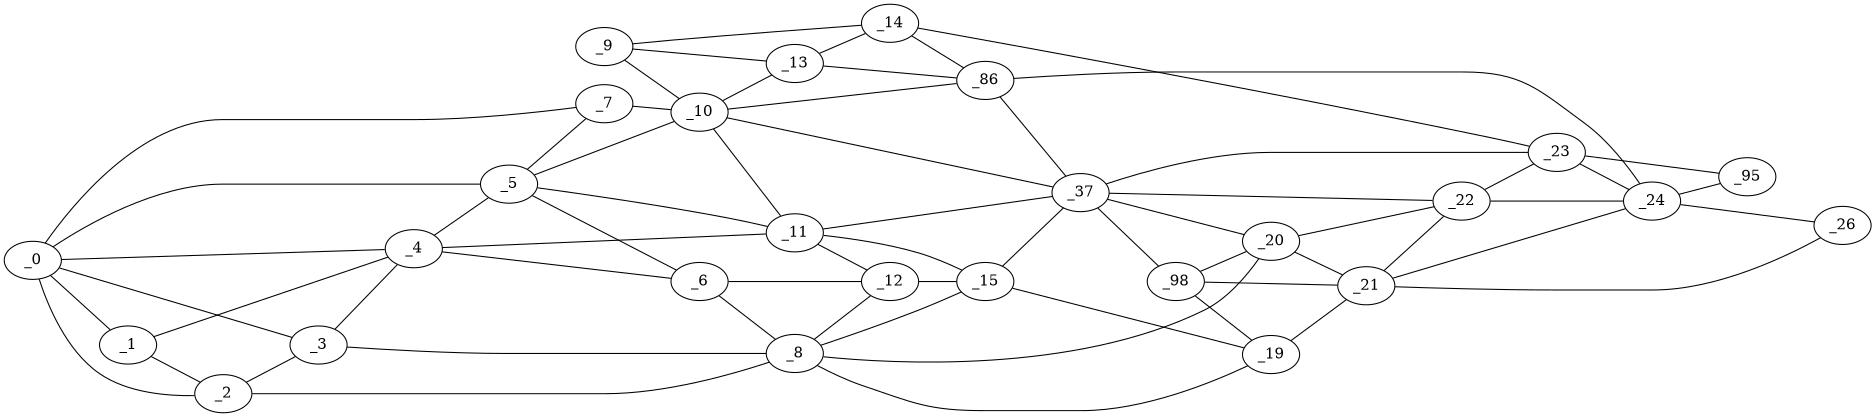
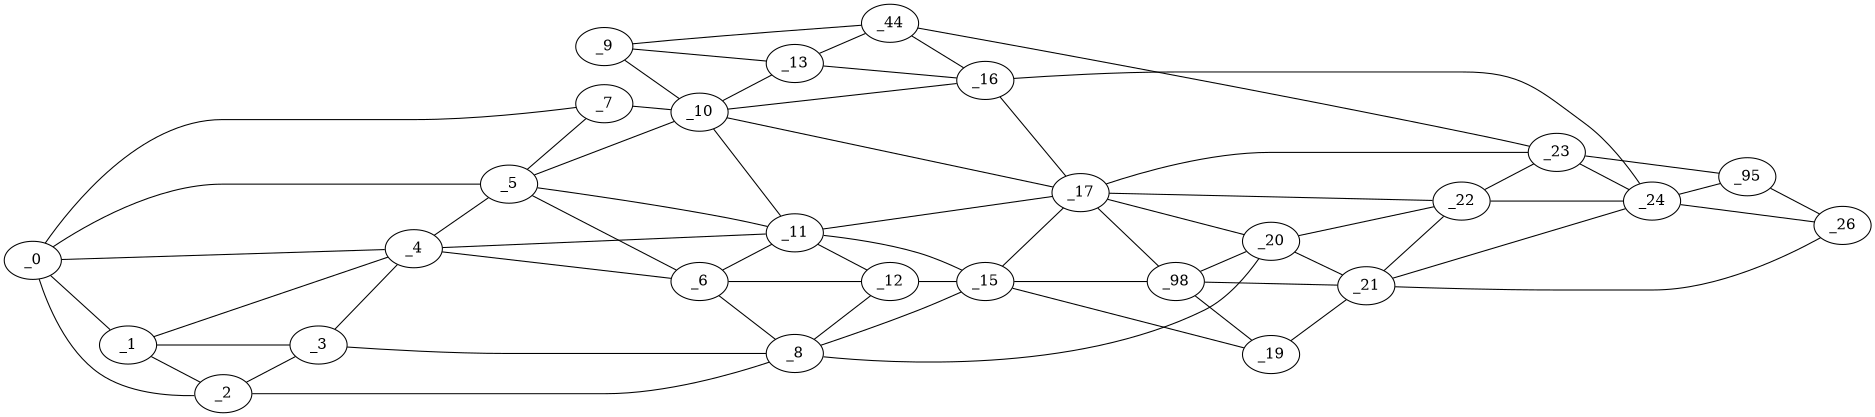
node "_14": label "_14" -> "_44"
node "_86": label "_86" -> "_16"
node "_37": label "_37" -> "_17"
edge "_95" -- "_26": added
edge "_11" -- "_6": added
edge "_15" -- "_98": added
edge "_0" -- "_3": now "_1" -- "_3"
edge "_8" -- "_19": removed
